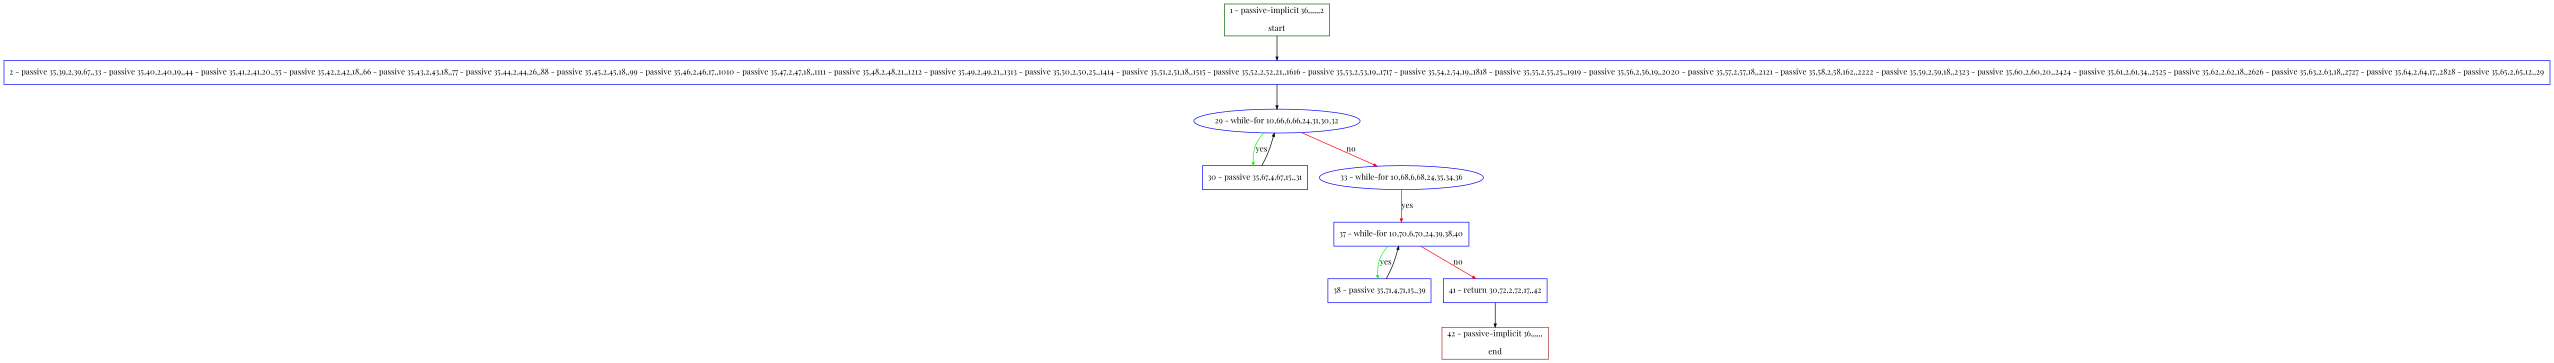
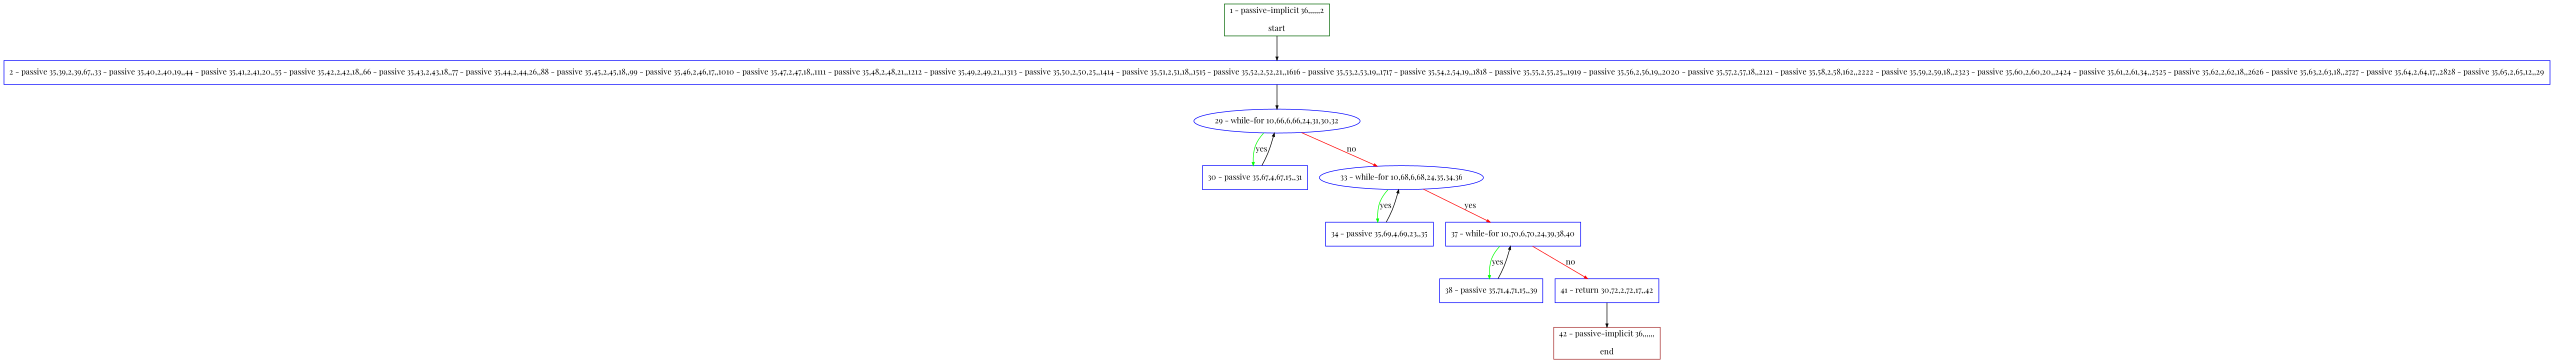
node "34 - passive 35,69,4,69,23,,35": added
